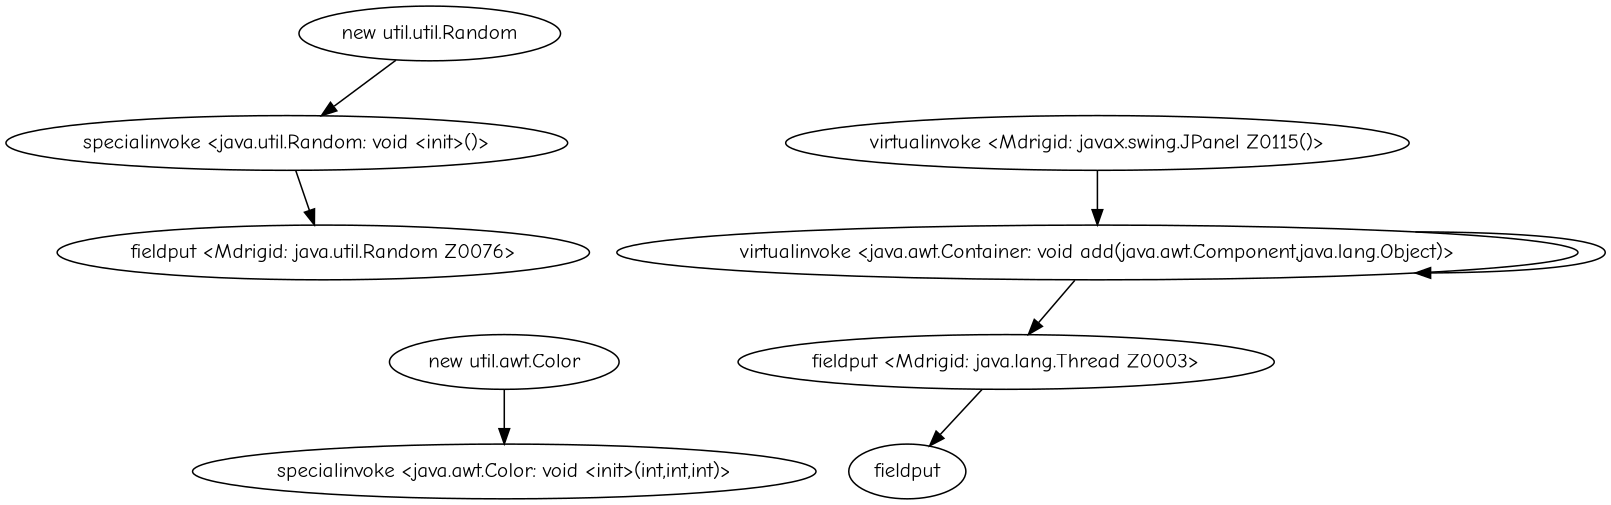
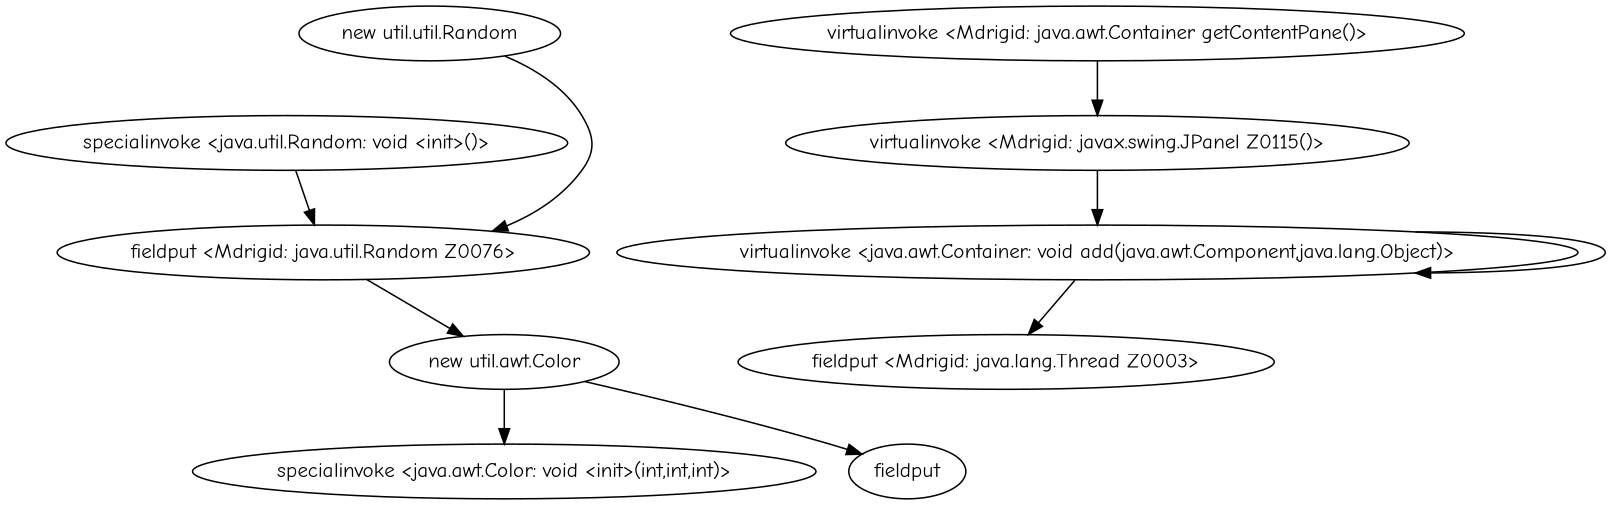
node "virtualinvoke <Mdrigid: java.awt.Container getContentPane()>": added
edge "new util.util.Random" -> "specialinvoke <java.util.Random: void <init>()>": now "new util.util.Random" -> "fieldput <Mdrigid: java.util.Random Z0076>"
edge "fieldput <Mdrigid: java.util.Random Z0076>" -> "new util.awt.Color": added
edge "fieldput <Mdrigid: java.lang.Thread Z0003>" -> "fieldput": now "new util.awt.Color" -> "fieldput"
